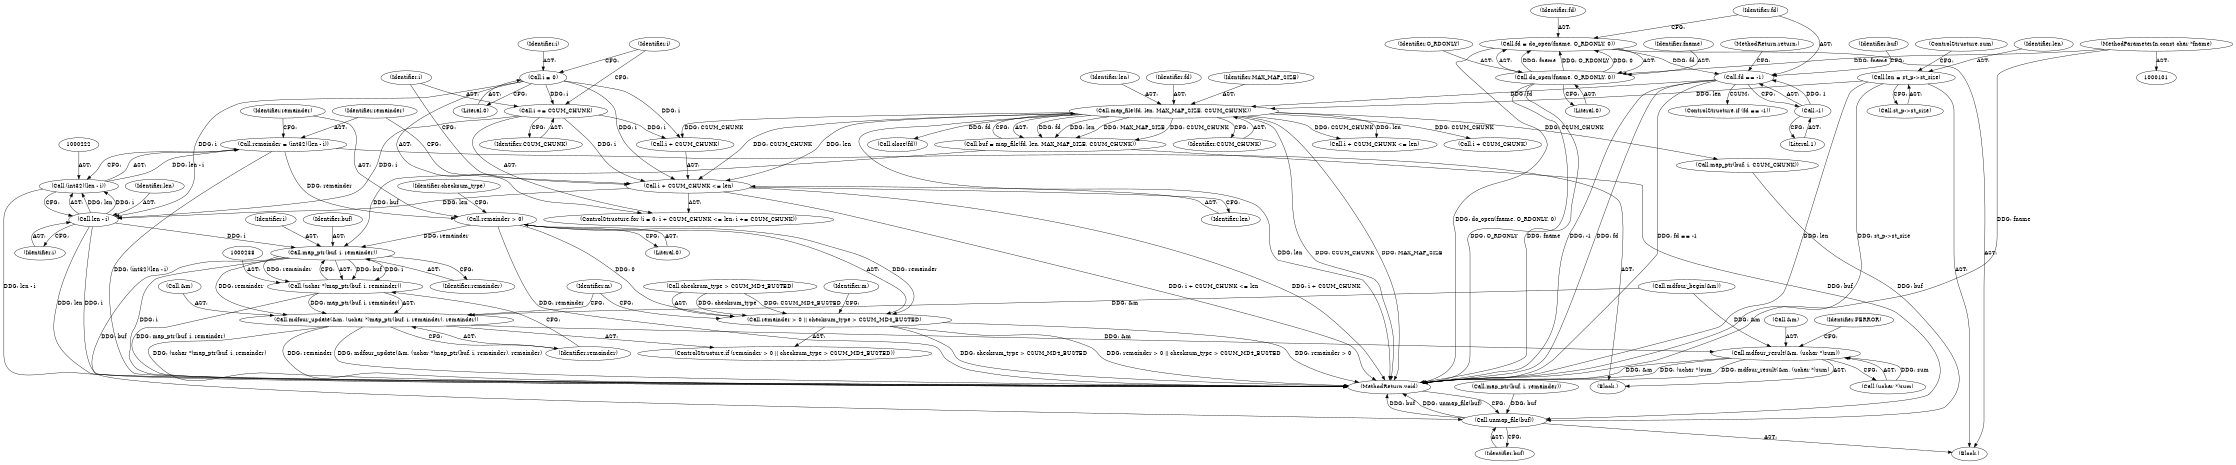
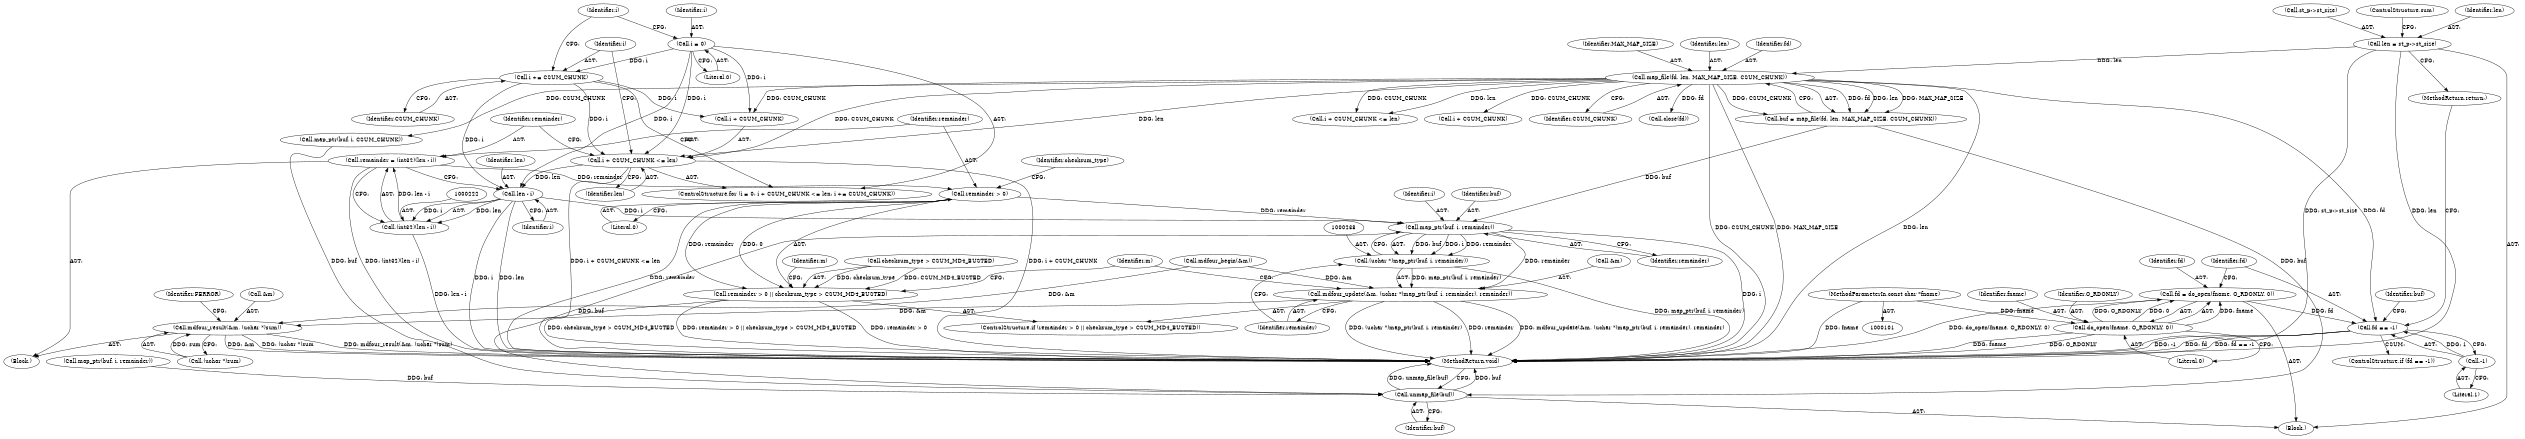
edge "(Call,len = st_p->st_size)" -> "(Call,st_p->st_size)": now "(Call,len = st_p->st_size)" -> "(MethodReturn,return;)"
edge "(Call,fd == -1)" -> "(Call,map_file(fd, len, MAX_MAP_SIZE, CSUM_CHUNK))": reversed
edge "(Call,(int32)(len - i))" -> "(Call,len - i)": now "(Call,remainder = (int32)(len - i))" -> "(Call,len - i)"
